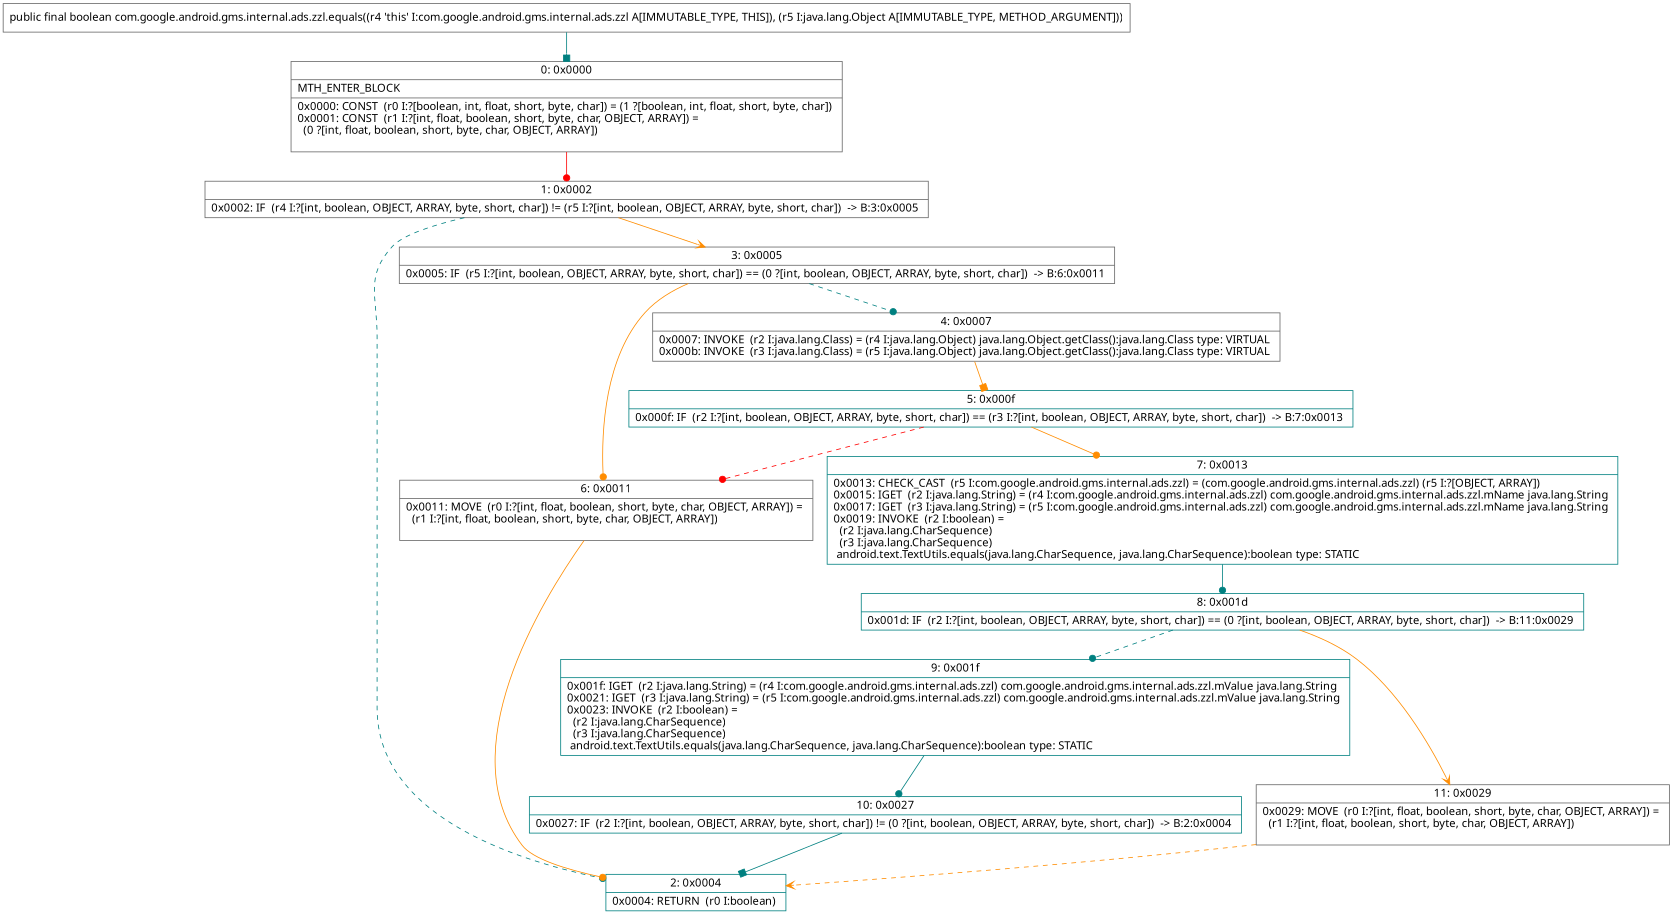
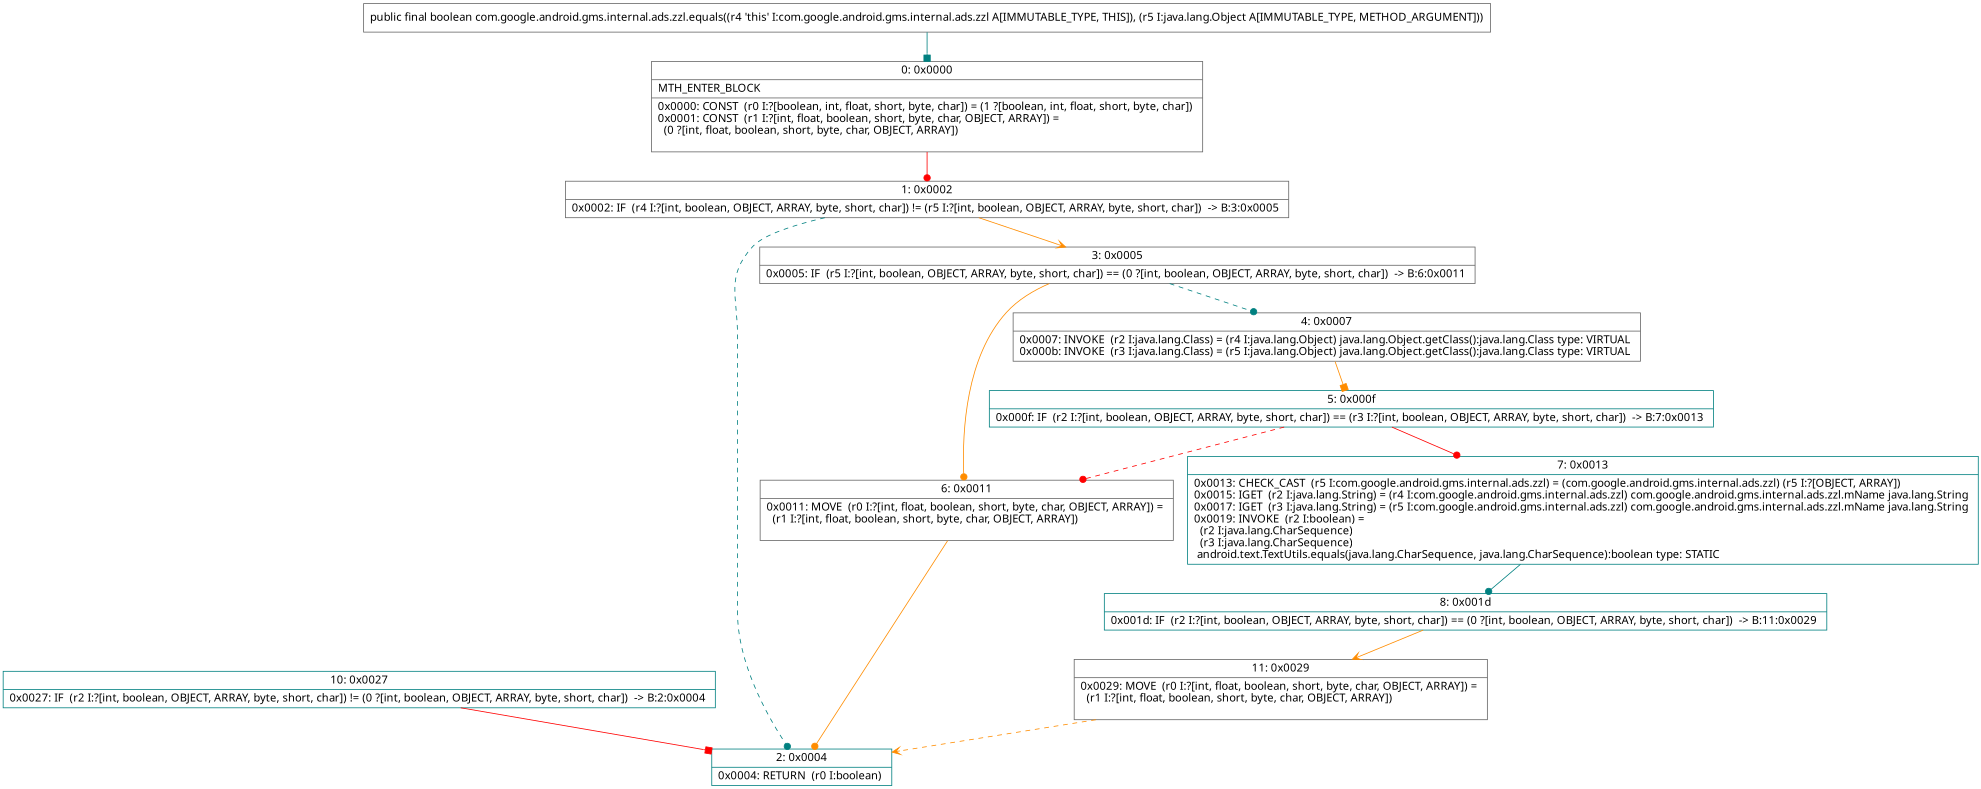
edge "5: 0x000f" -> "7: 0x0013": color darkorange -> red
node "9: 0x001f": removed
edge "10: 0x0027" -> "2: 0x0004": color teal -> red
